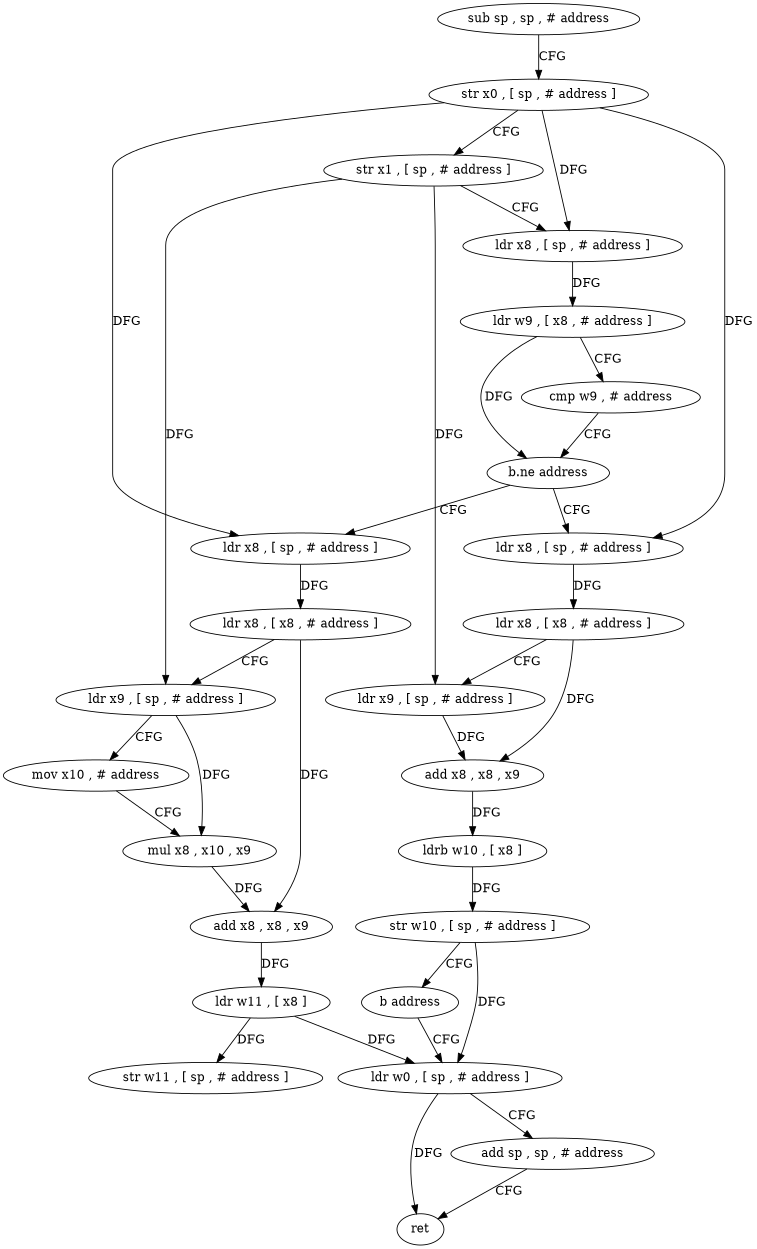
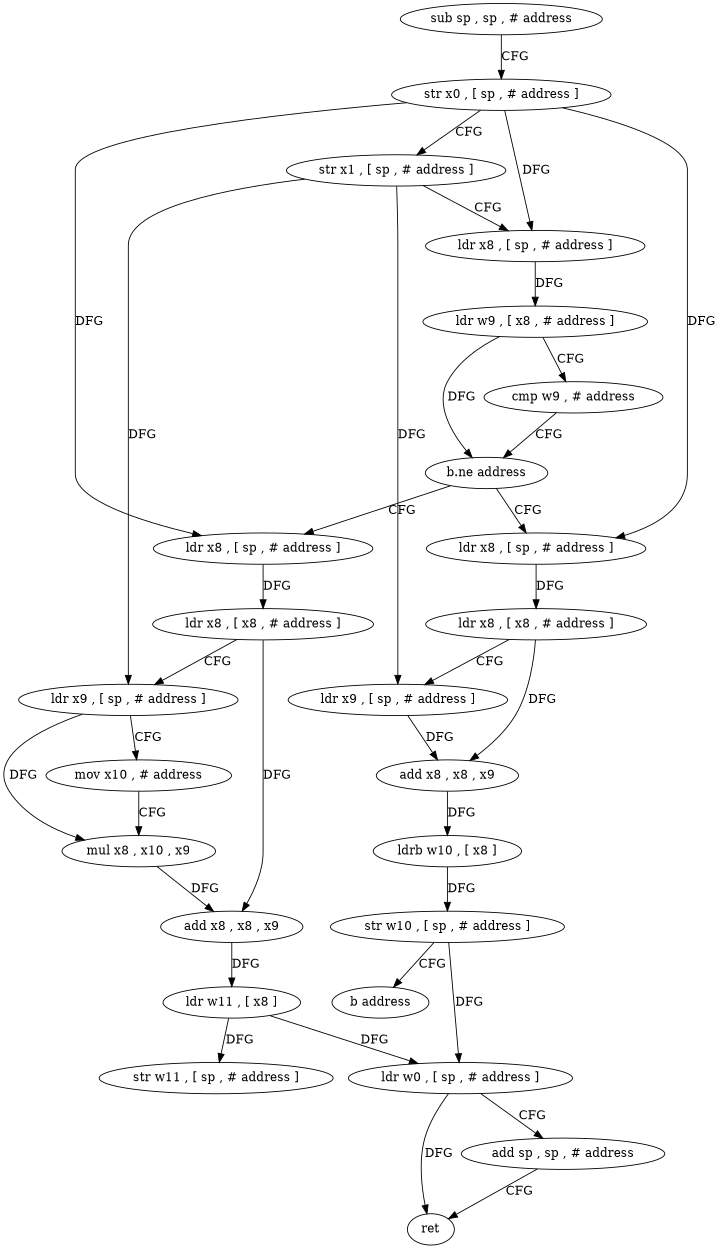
edge "b address" -> "ldr w0 , [ sp , # address ]": removed, label "CFG"
